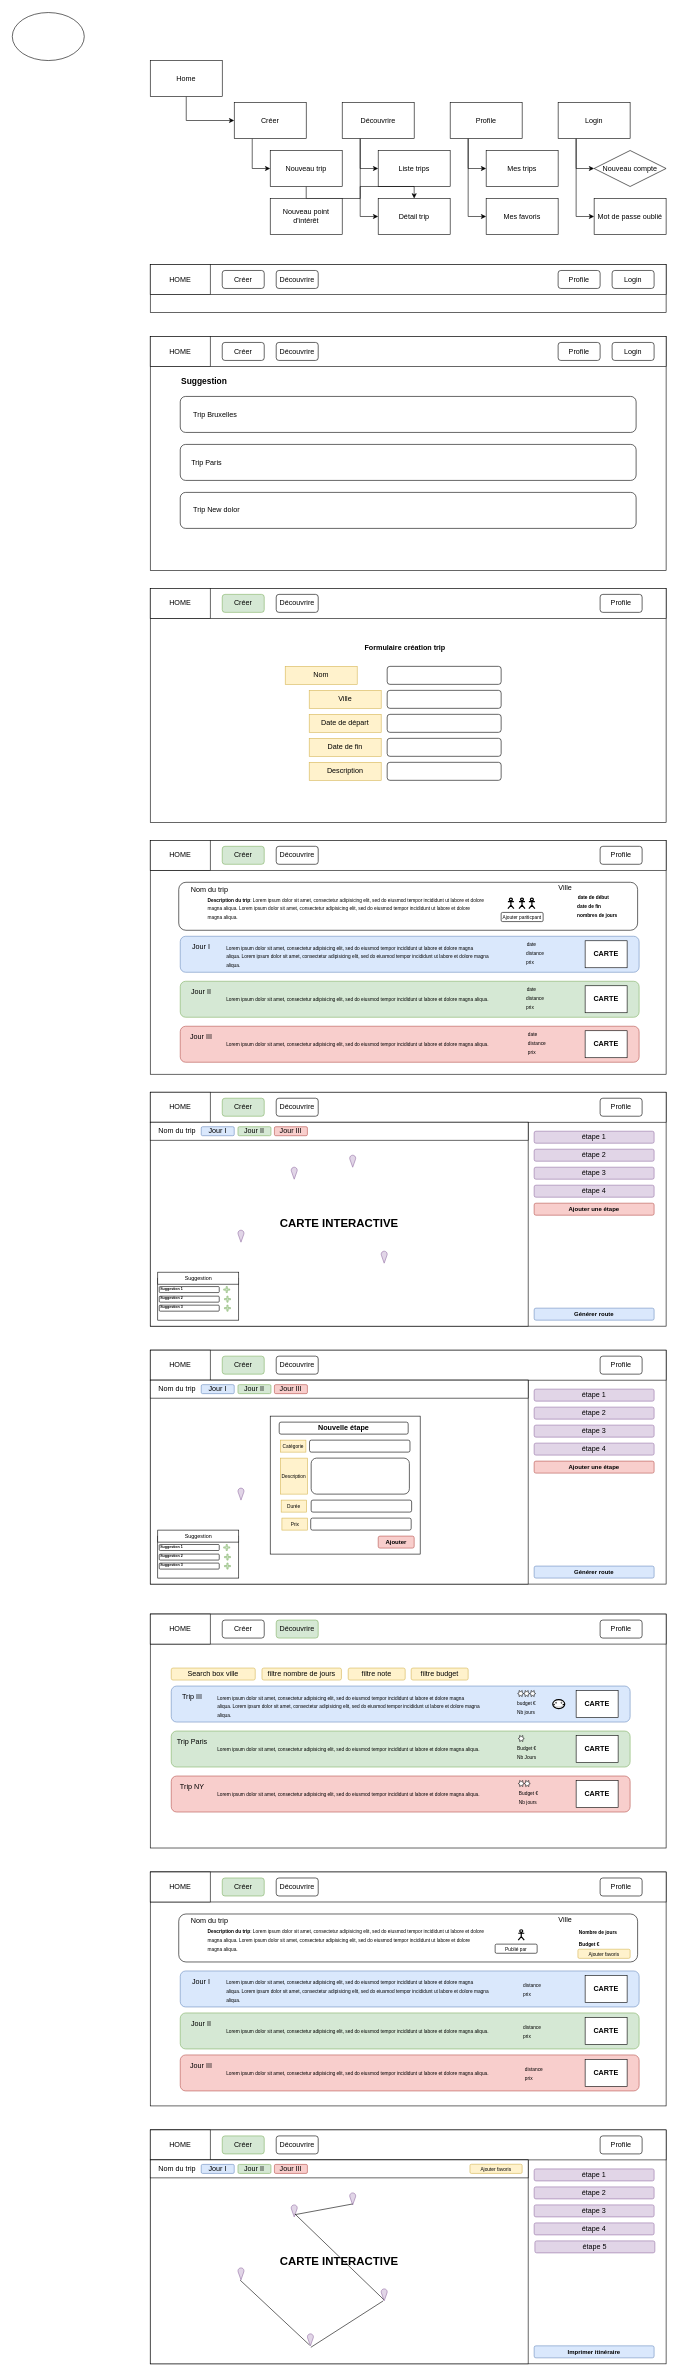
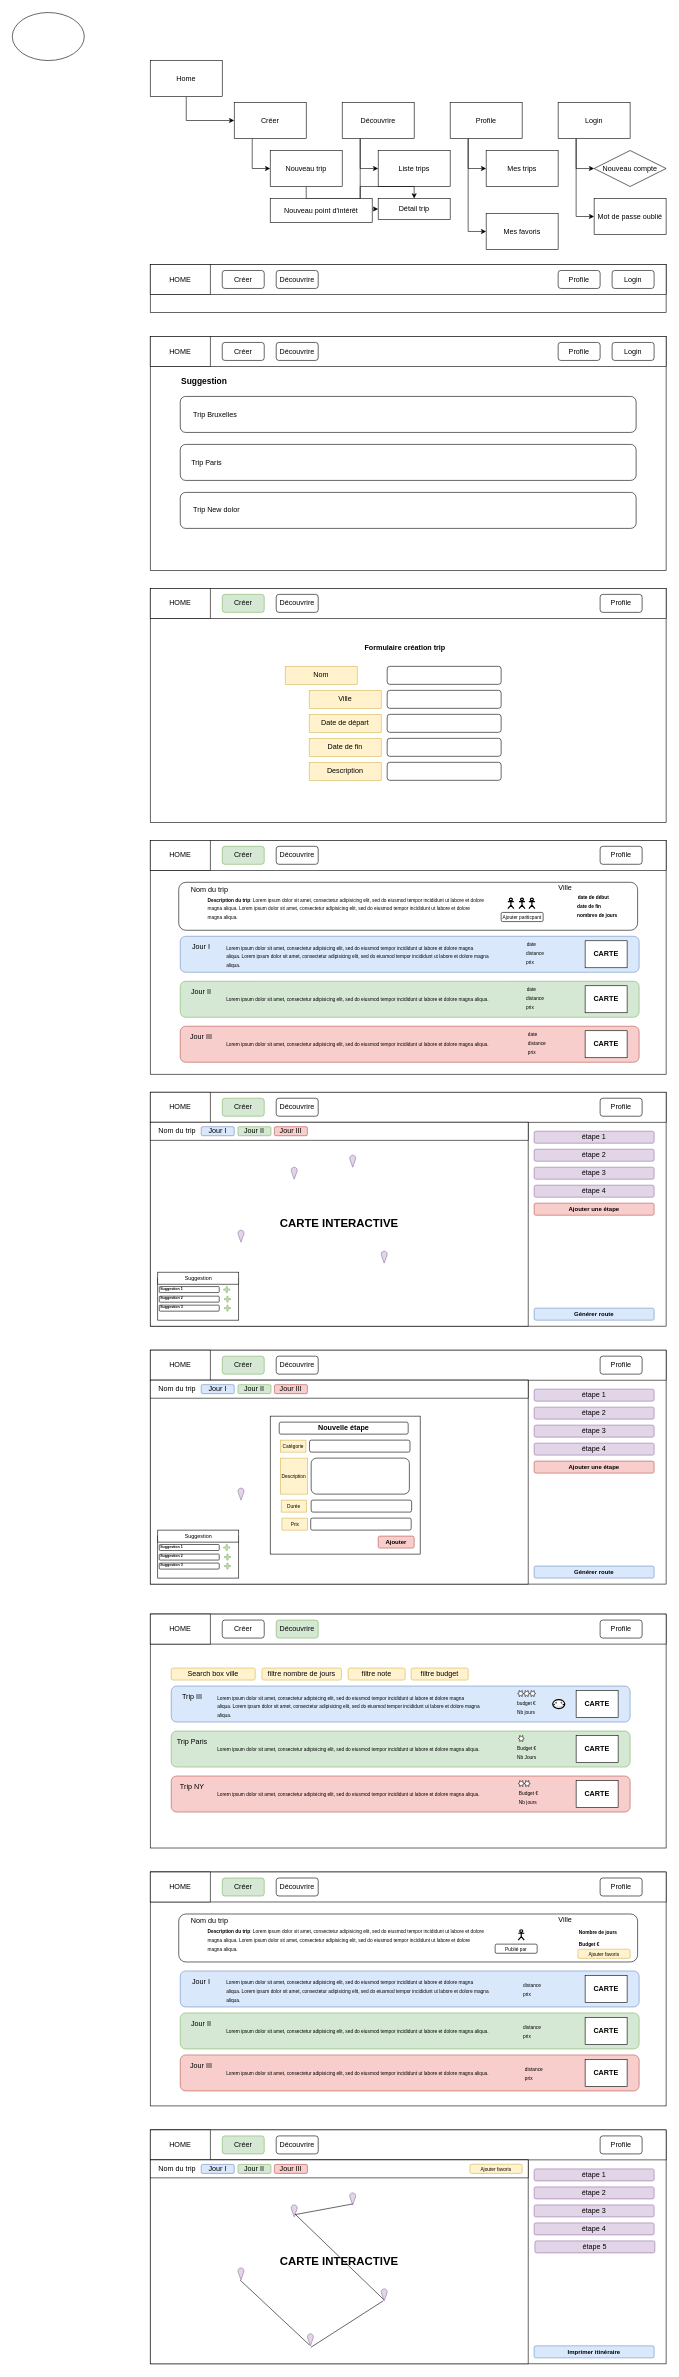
node "Nouveau point d'intérêt": size 72x36 -> 102x24
node "Détail trip": size 72x36 -> 72x21
node "Mes favoris": moved (522, 216) -> (522, 231)
